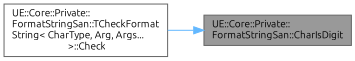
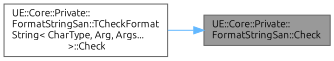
node "UE::Core::Private:: FormatStringSan::CharIsDigit": label "UE::Core::Private:: FormatStringSan::CharIsDigit" -> "UE::Core::Private:: FormatStringSan::Check"
